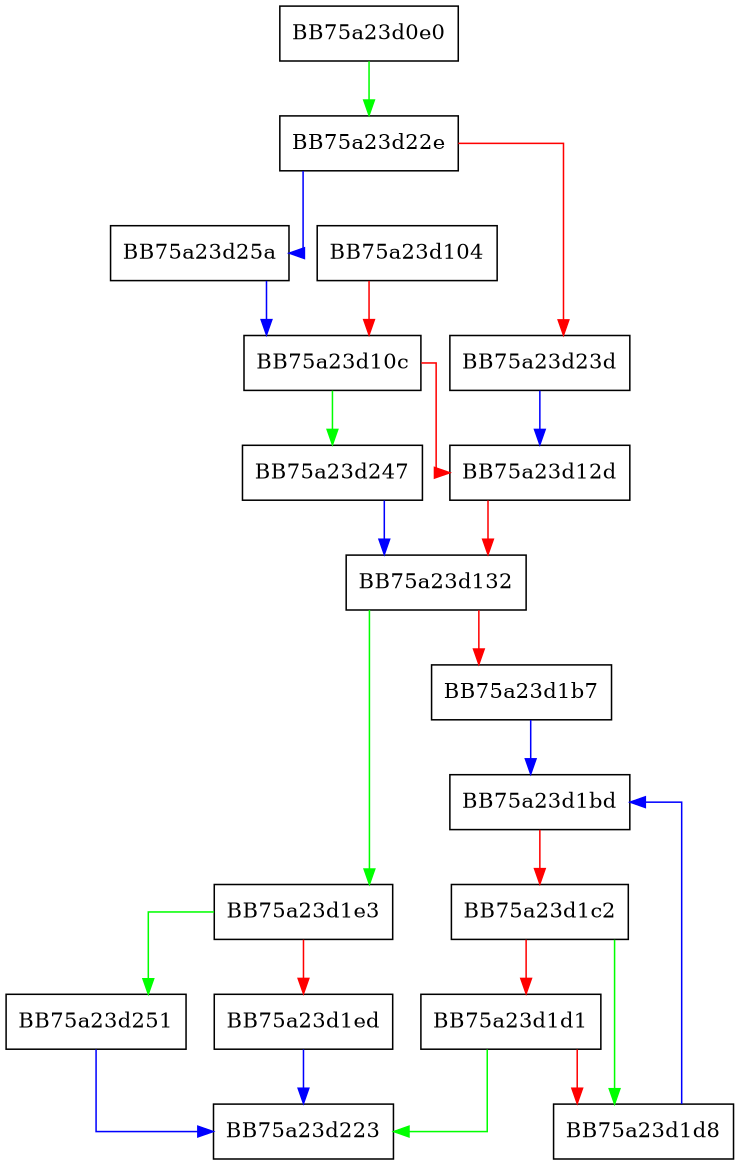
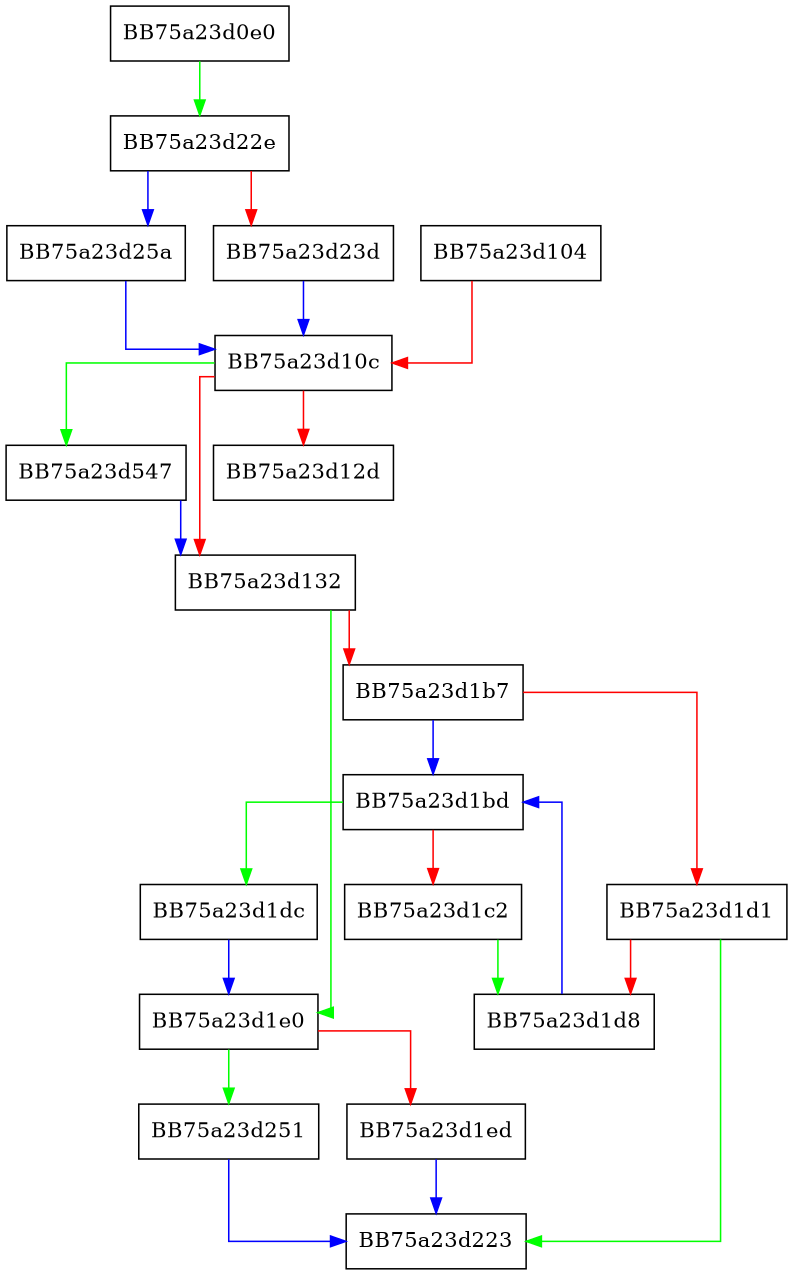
edge "BB75a23d23d" -> "BB75a23d12d": now "BB75a23d23d" -> "BB75a23d10c"
node "BB75a23d247": label "BB75a23d247" -> "BB75a23d547"
edge "BB75a23d12d" -> "BB75a23d132": now "BB75a23d10c" -> "BB75a23d132"
node "BB75a23d1dc": added
node "BB75a23d1e3": label "BB75a23d1e3" -> "BB75a23d1e0"
edge "BB75a23d1c2" -> "BB75a23d1d1": now "BB75a23d1b7" -> "BB75a23d1d1"
